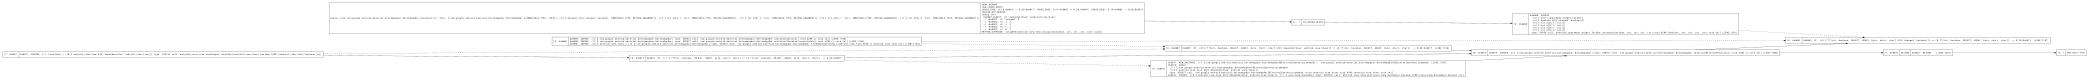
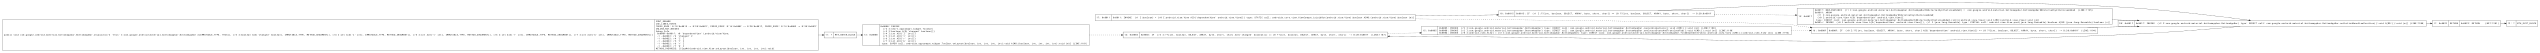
edge "15: 0x0005" -> "14: 0x0003": reversed
node "21: 0x0022": text "0x0022: RETURN    (LINE:1201)" -> "0x0022: RETURN    (NOT:1201)"
node "12: ?": text "MTH_EXIT_TYPE" -> "MTH_EXIT_BLOCK"
